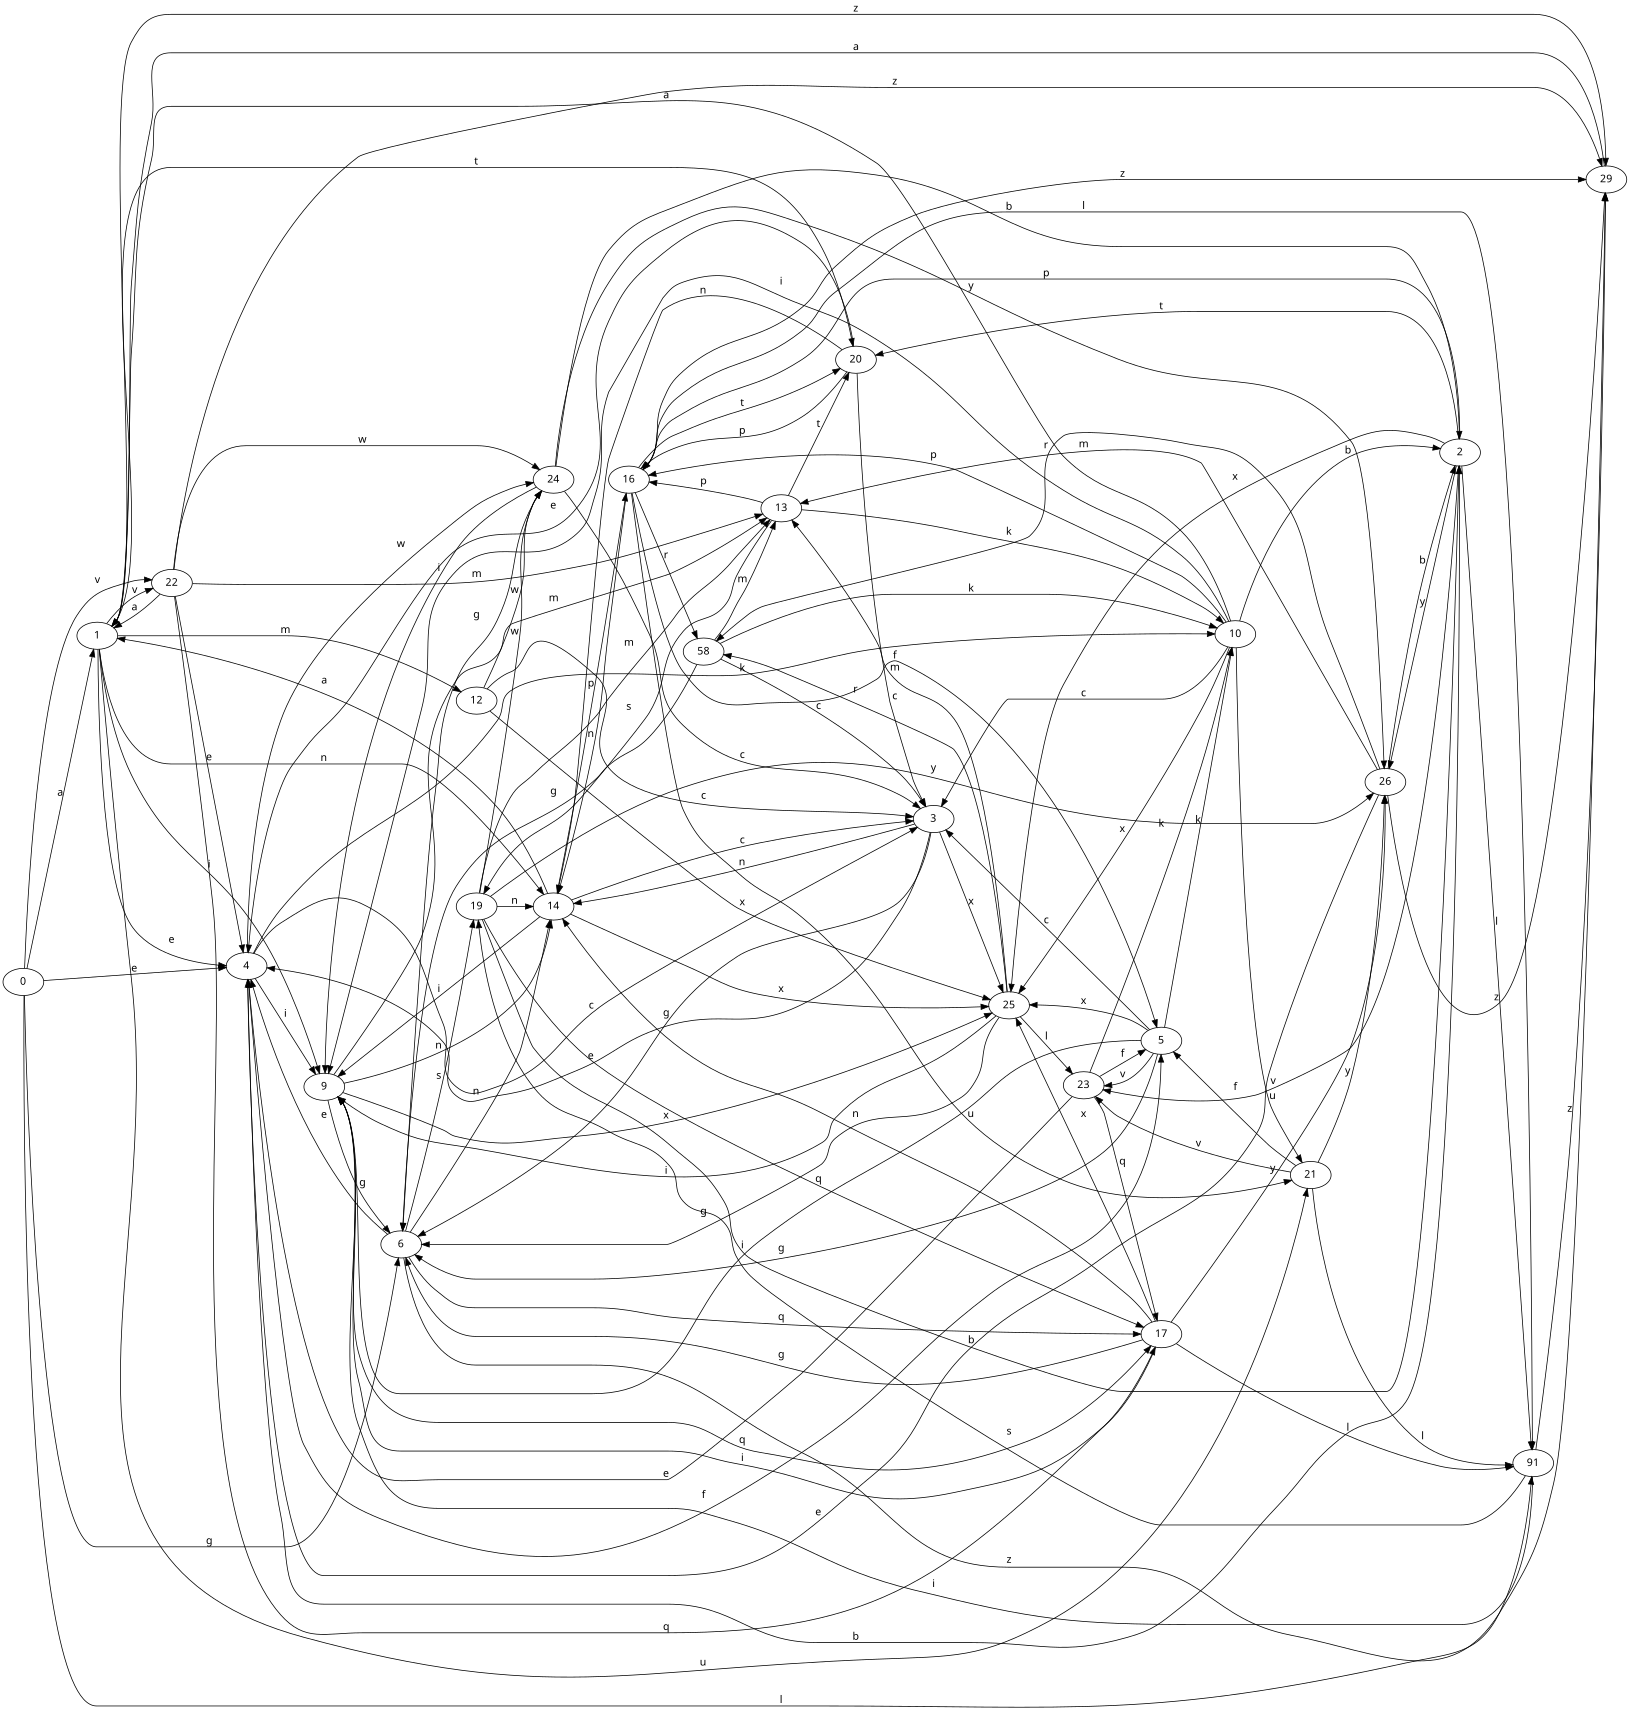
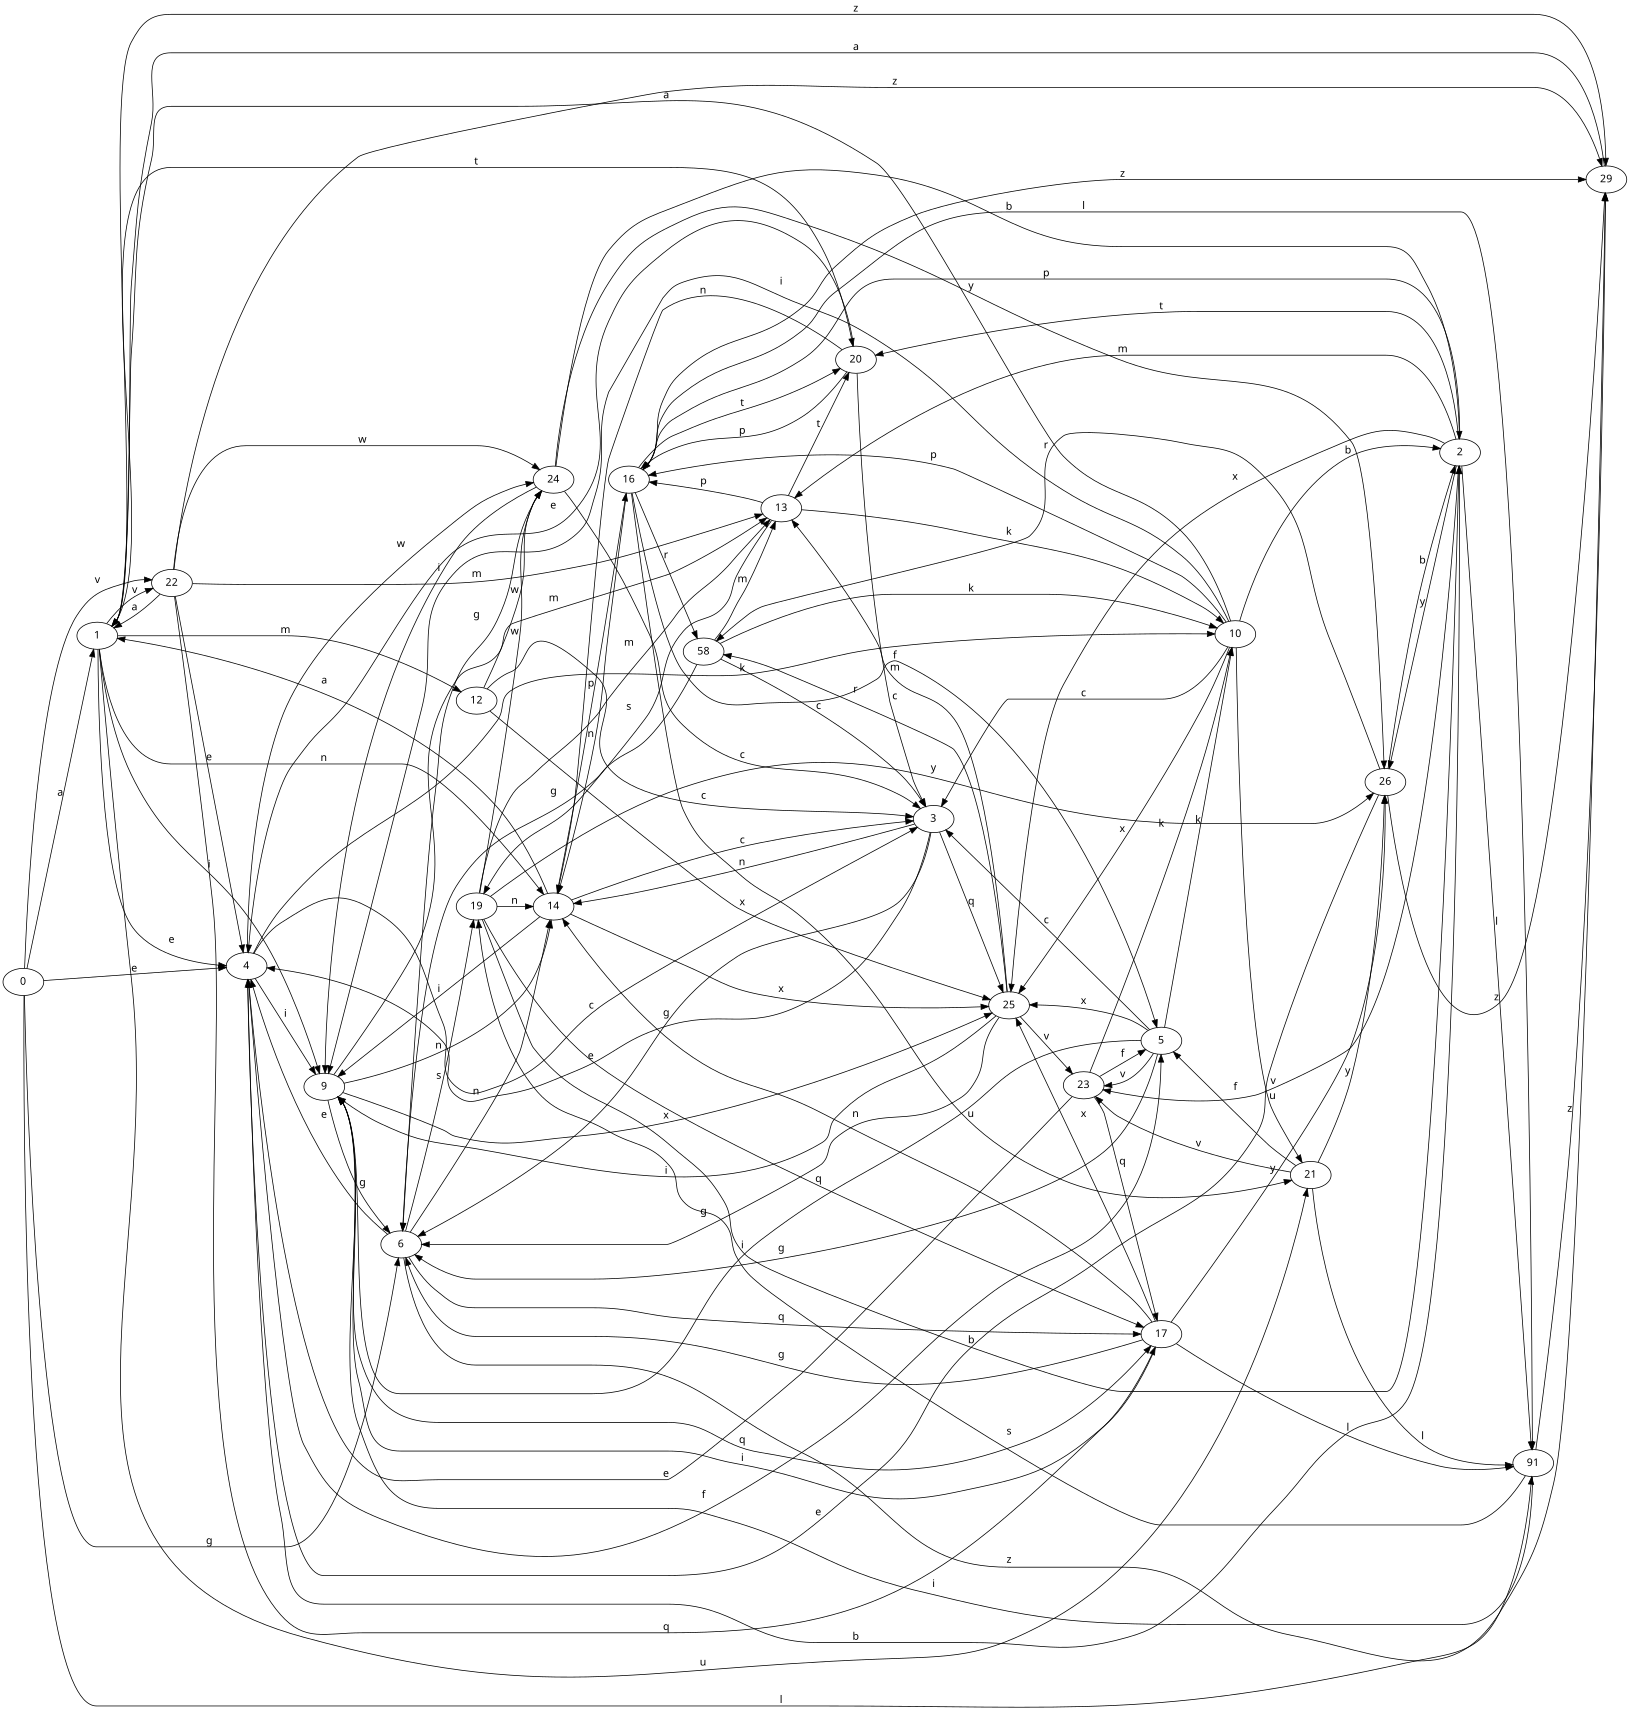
edge "26" -> "13": now "2" -> "13"
edge "3" -> "25": label "x" -> "q"
edge "25" -> "23": label "l" -> "v"
